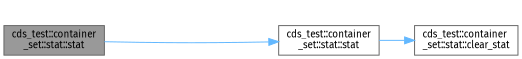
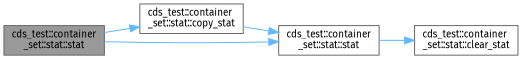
node "cds_test::container _set::stat::copy_stat": added
